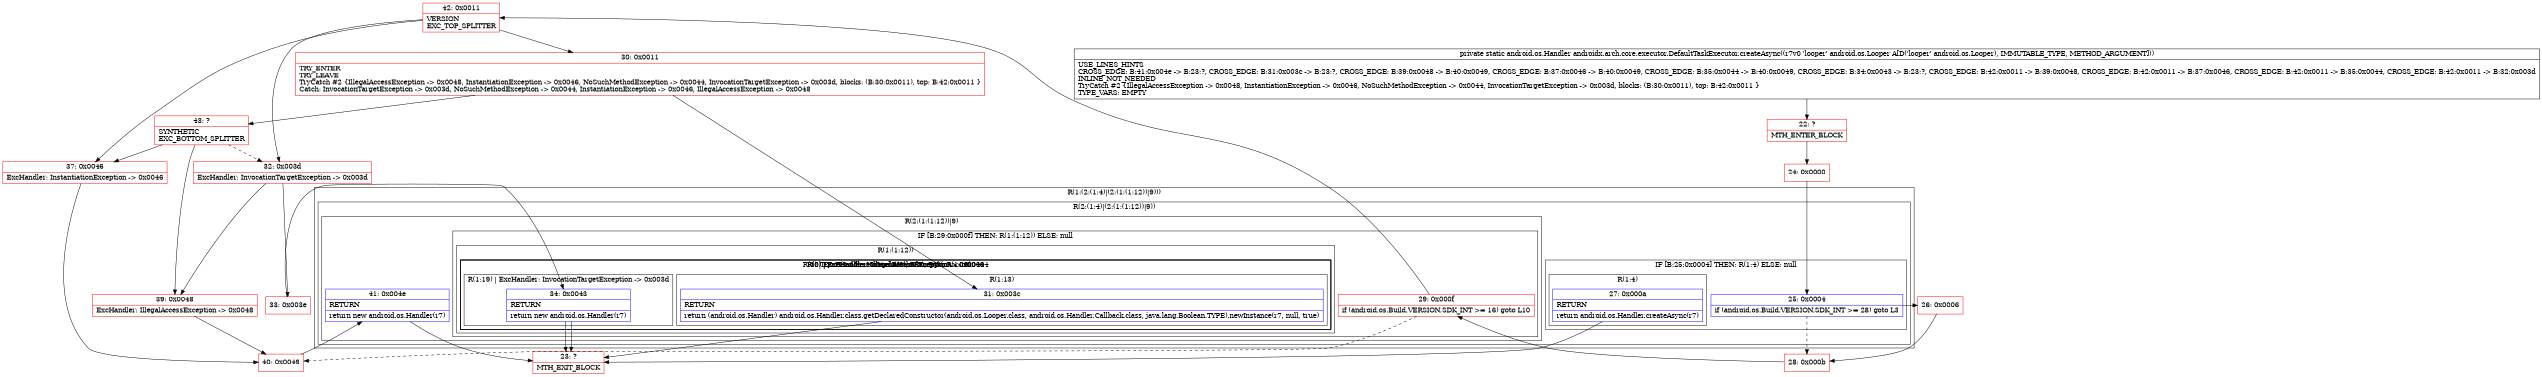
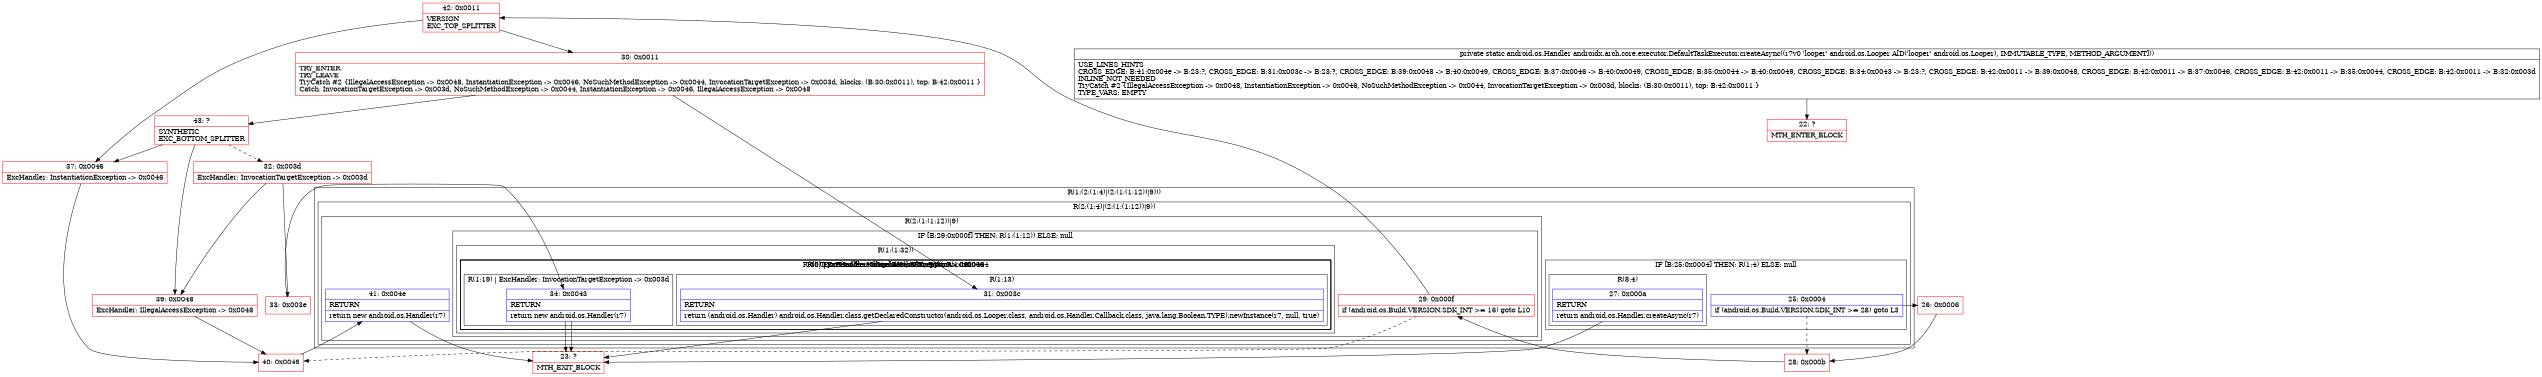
edge "42: 0x0011" -> "32: 0x003d": removed
node "24: 0x0000": removed
cluster "R(1:(1:12))": label "R(1:(1:12))" -> "R(1:(1:32))"
cluster "R(1:4)": label "R(1:4)" -> "R(8:4)"
